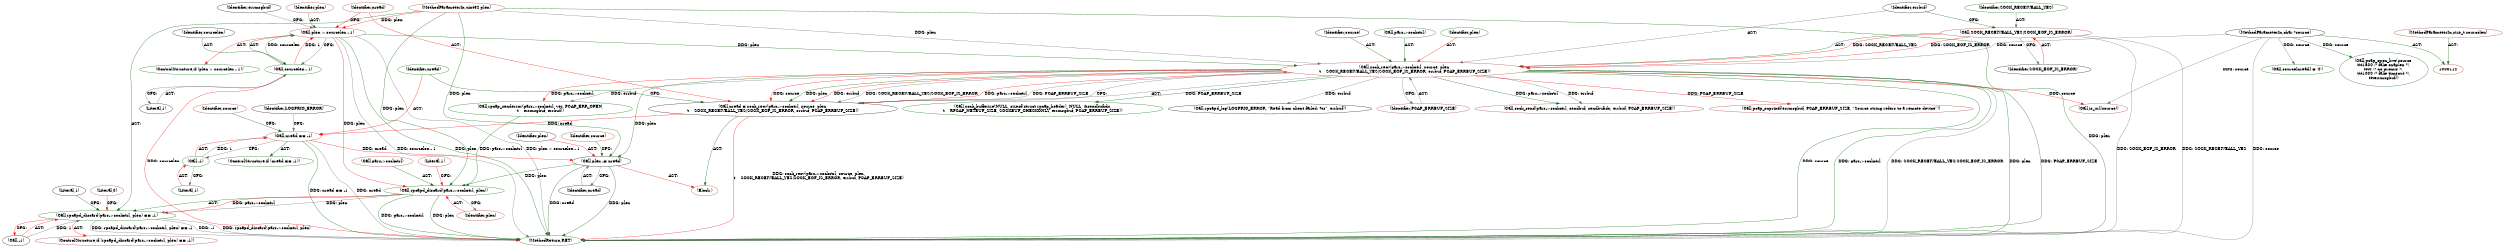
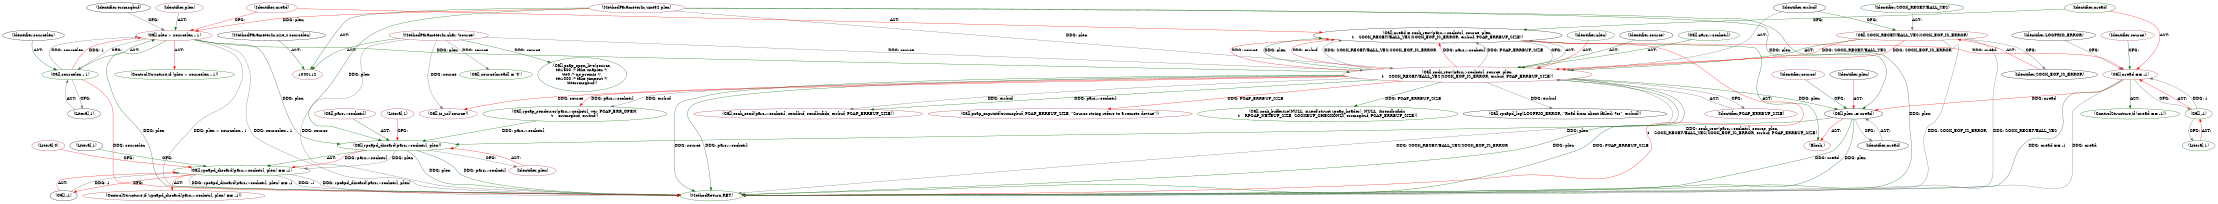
edge "(MethodParameterIn,uint32 plen)" -> "(Call,rpcapd_discard(pars->sockctrl, plen) == -1)": now "(MethodParameterIn,uint32 plen)" -> "1000112"
node "(MethodParameterIn,char *source)": color black -> brown
node "(MethodParameterIn,size_t sourcelen)": color brown -> black
edge "(Call,plen > sourcelen - 1)" -> "(Call,rpcapd_discard(pars->sockctrl, plen))": color red -> darkgreen
